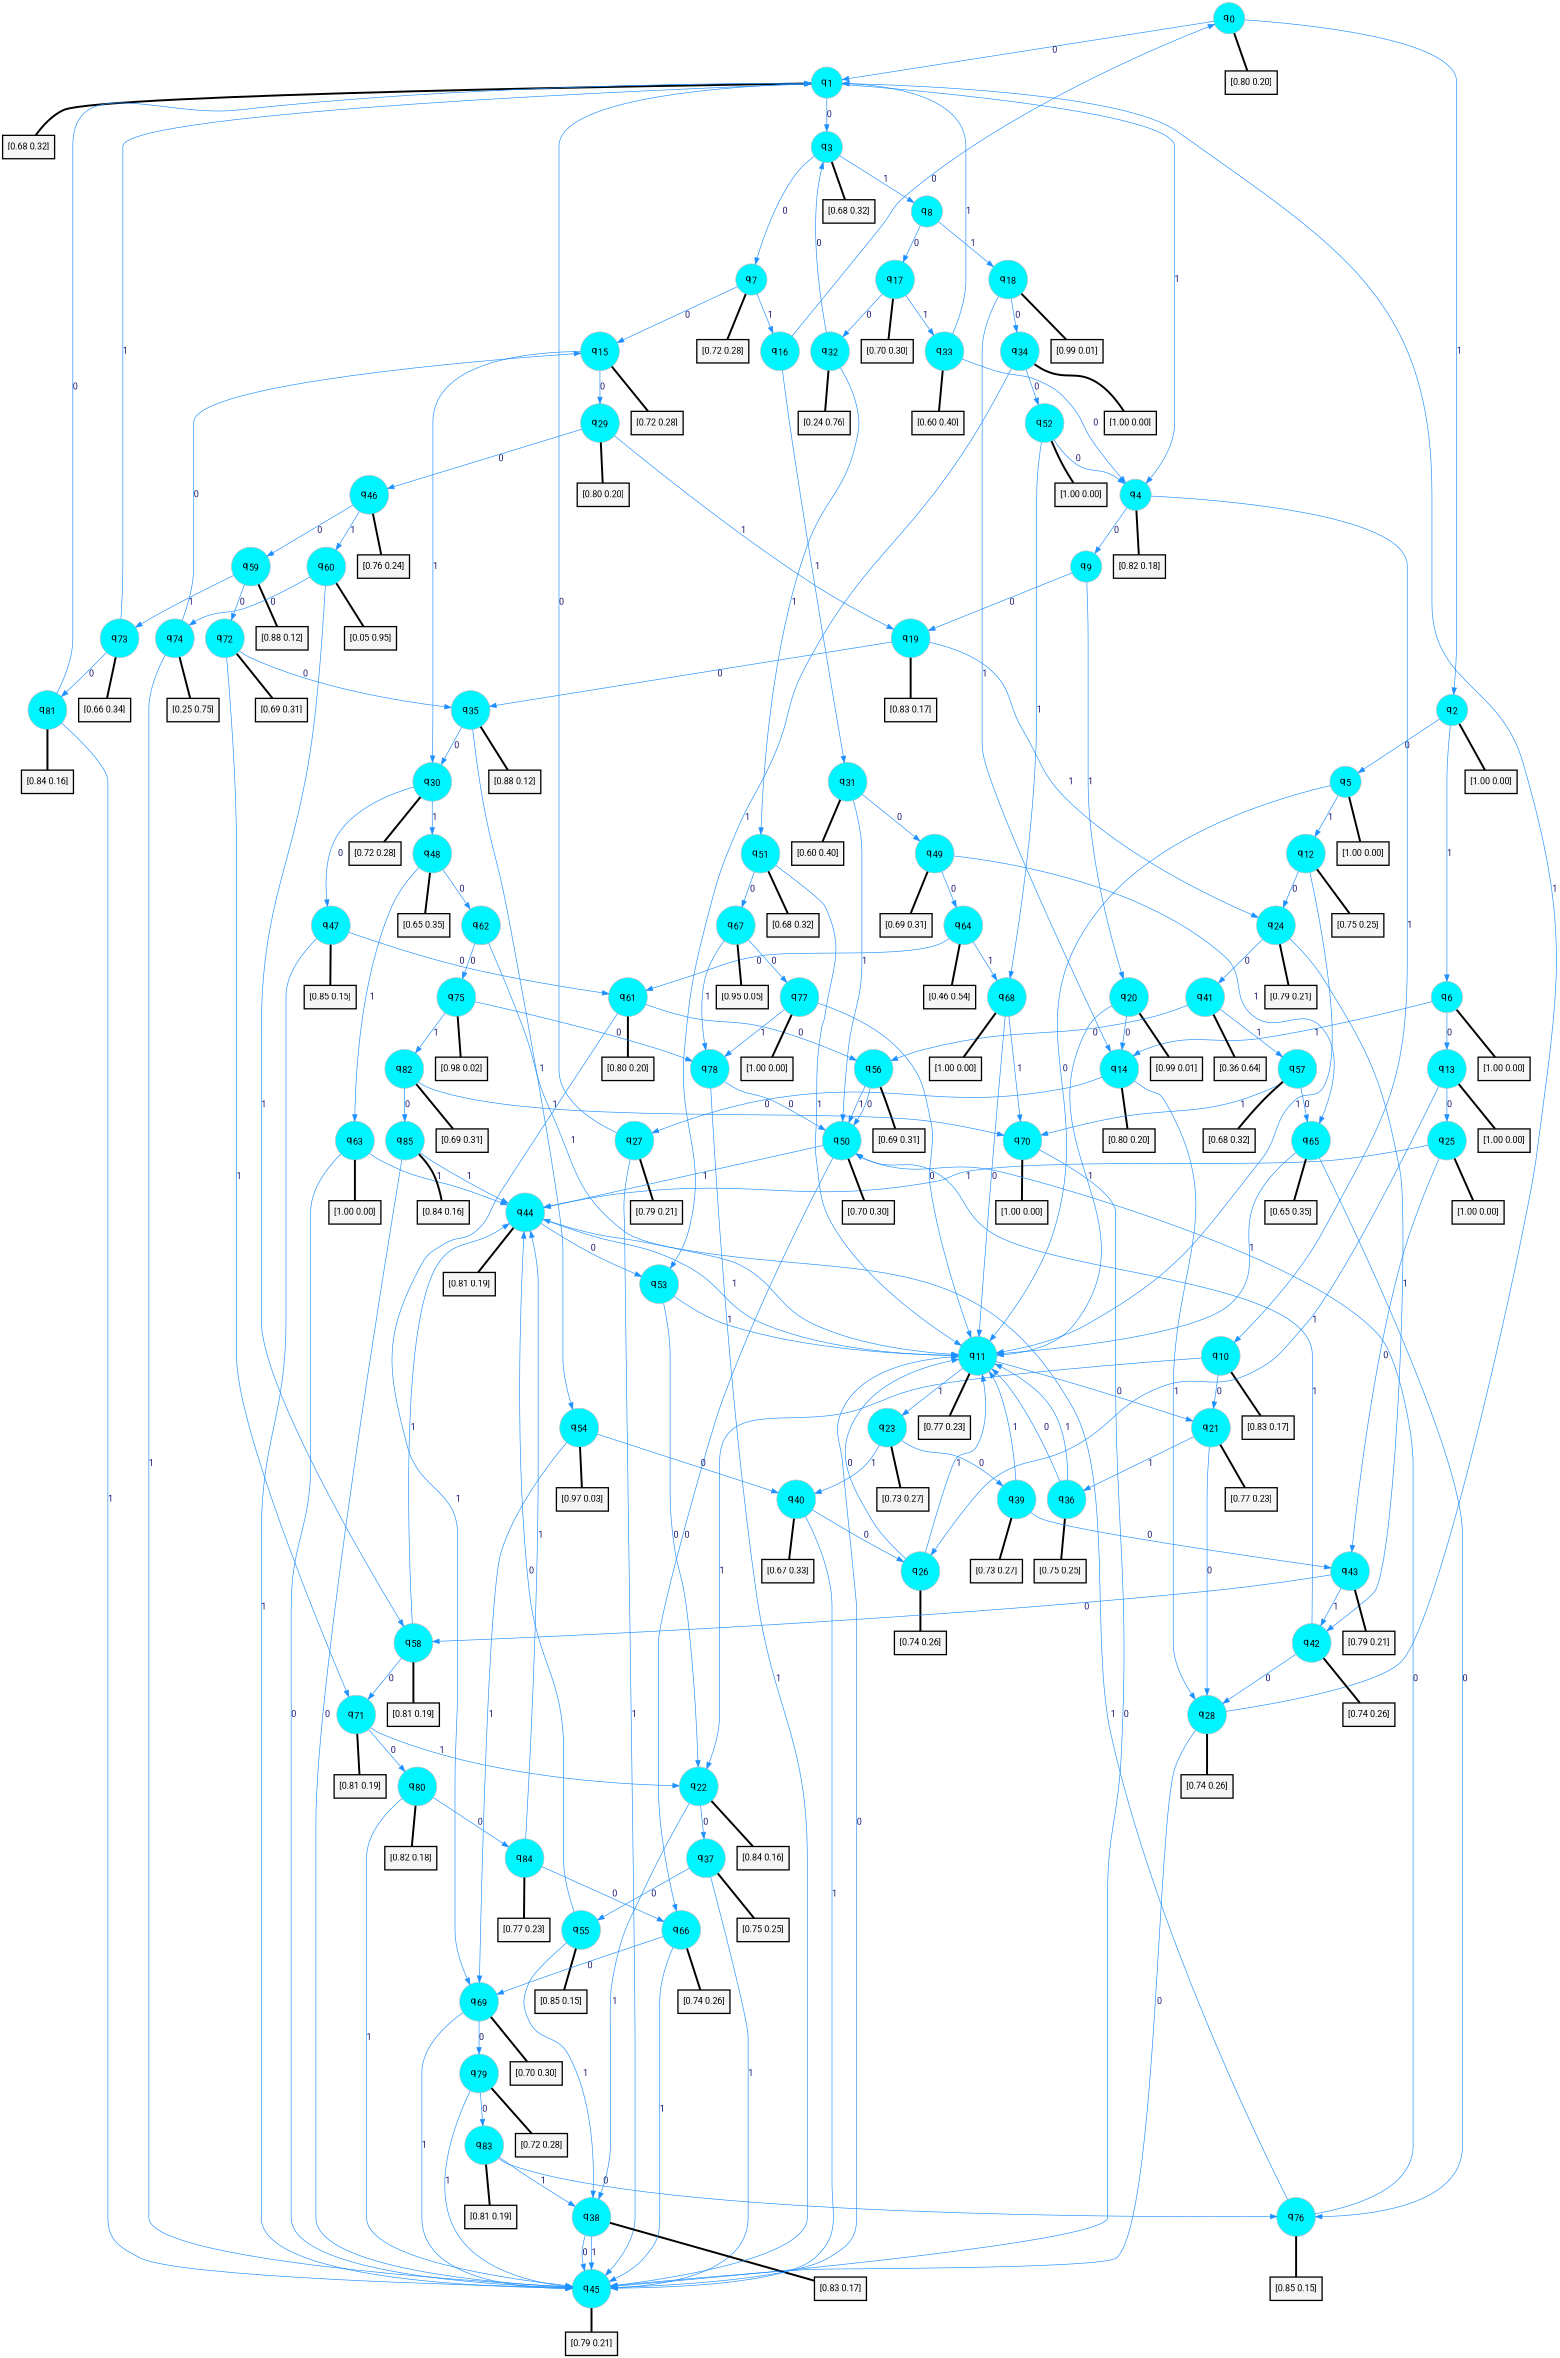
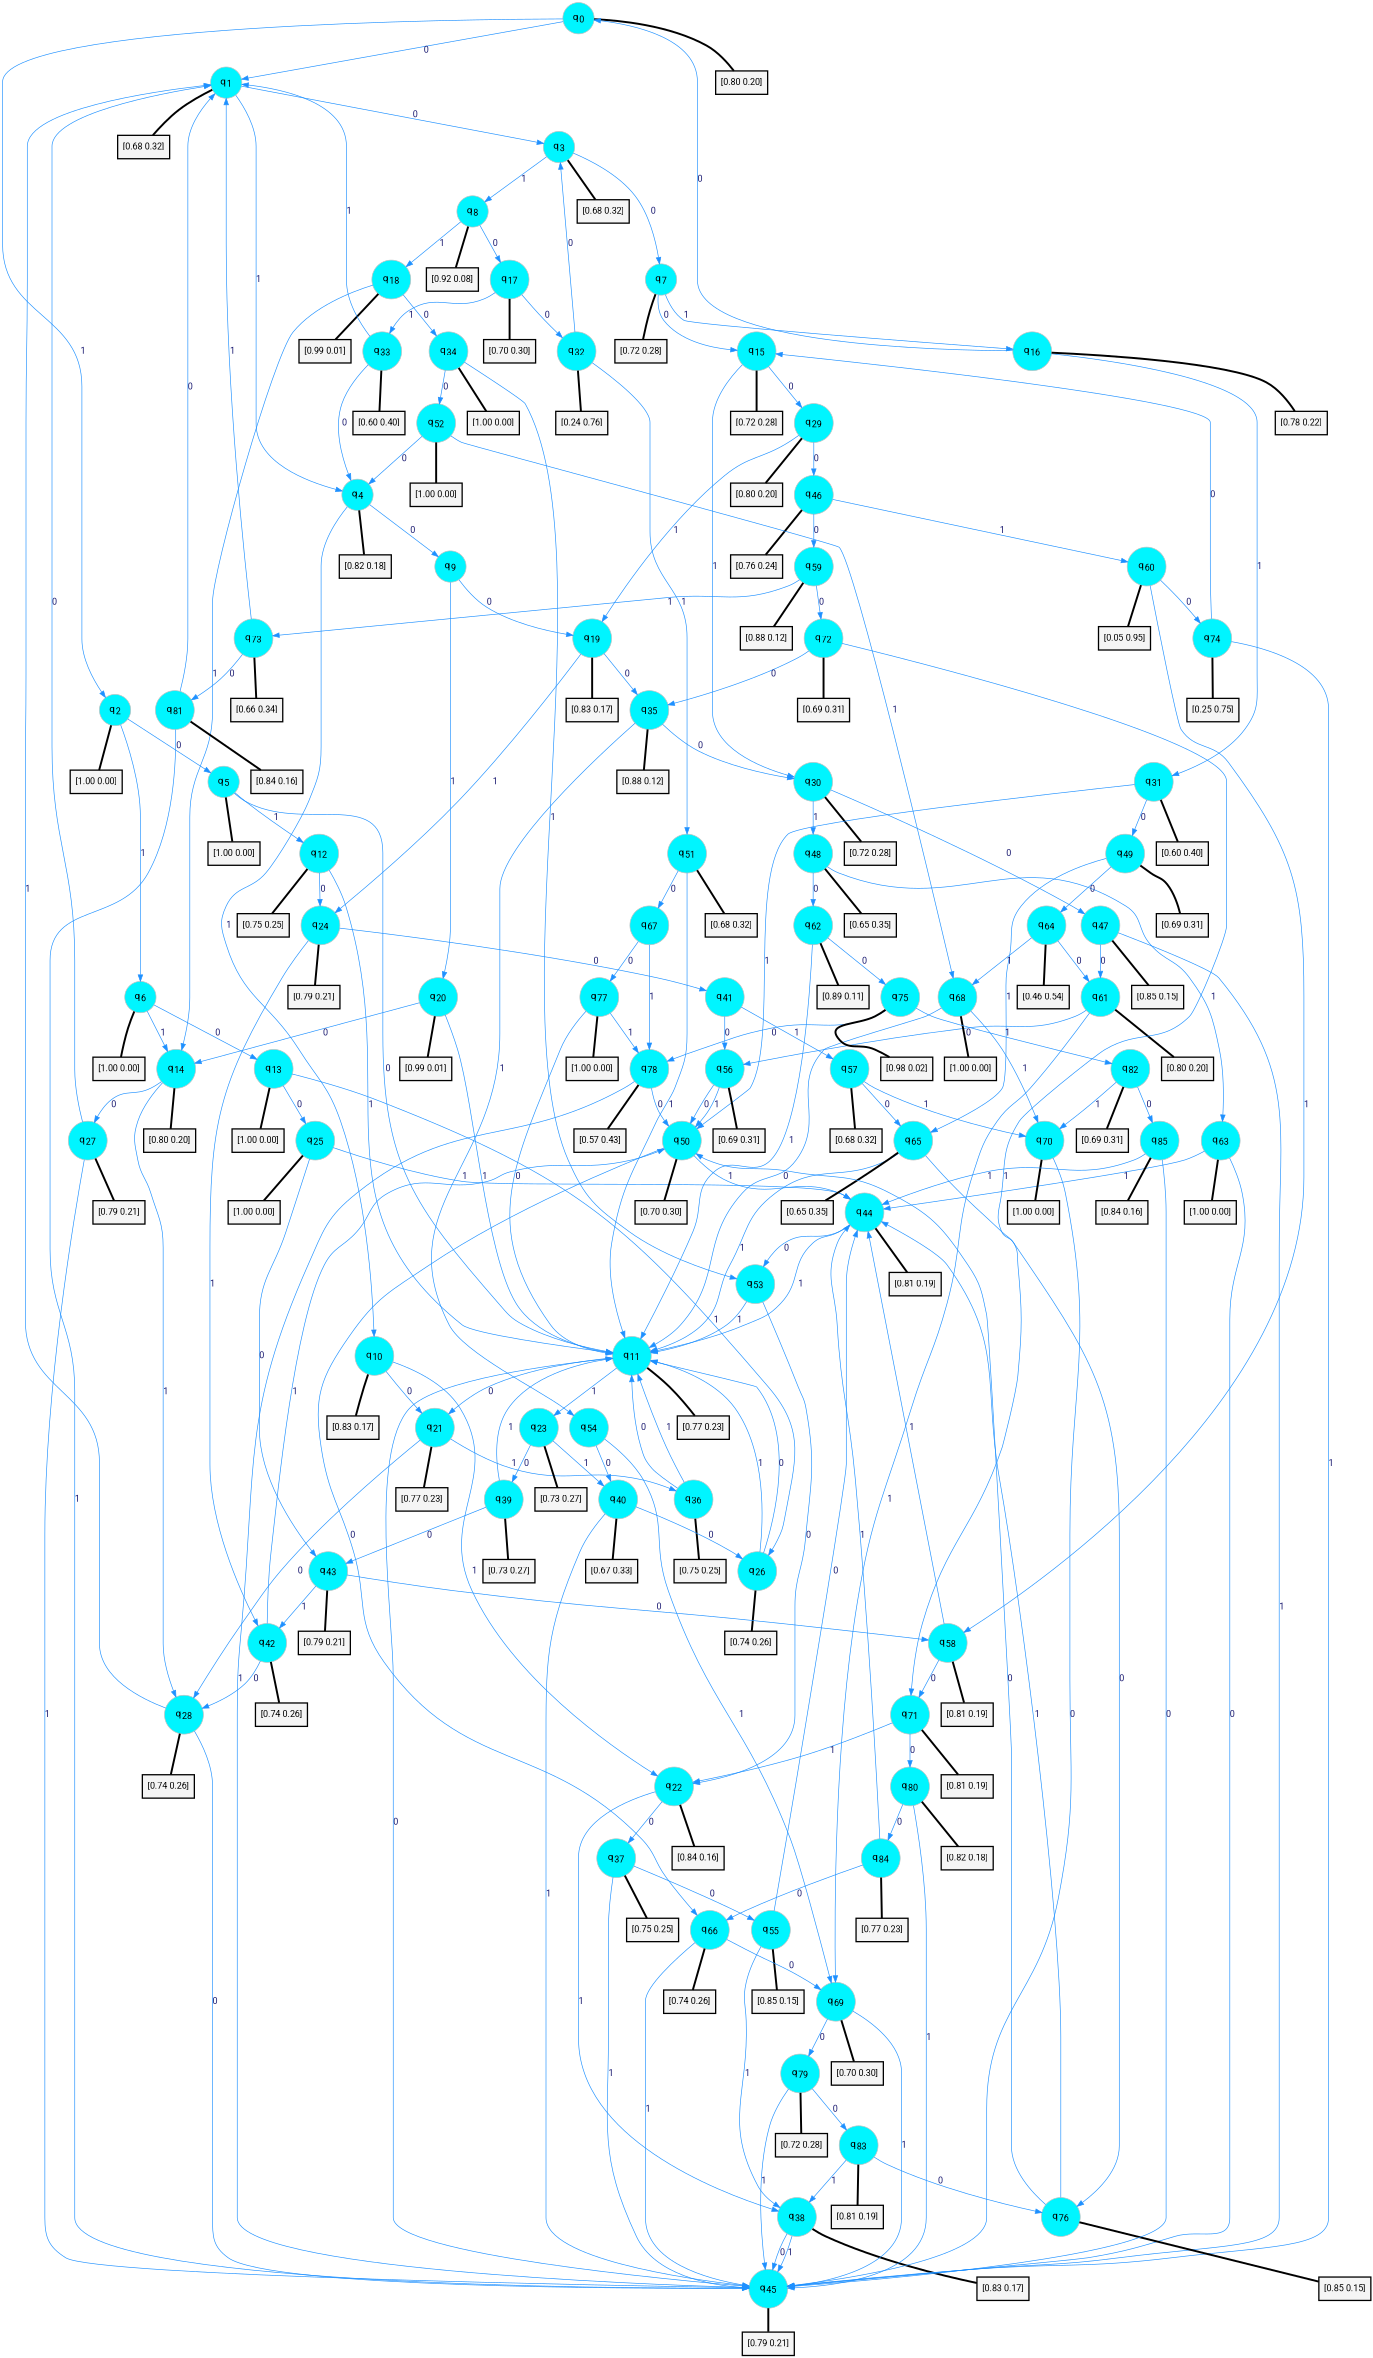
node "[0.92 0.08]": added
node "[0.78 0.22]": added
node "[0.95 0.05]": removed
node "[0.89 0.11]": added
node "[0.36 0.64]": removed
node "[0.57 0.43]": added
node "[0.97 0.03]": removed
